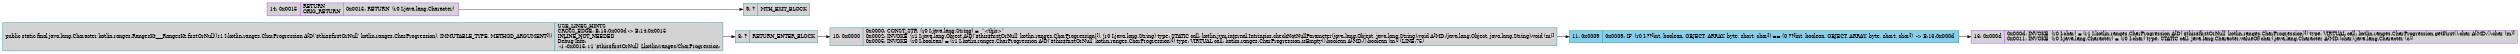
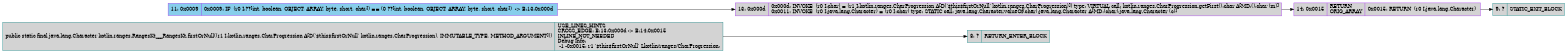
node "9: ?": text "MTH_EXIT_BLOCK" -> "STATIC_EXIT_BLOCK"
edge "13: 0x000d" -> "14: 0x0015": added
node "14: 0x0015": text "ORIG_RETURN" -> "ORIG_ARRAY"
node "10: 0x0000": removed
node "11: 0x0009": color teal -> purple
